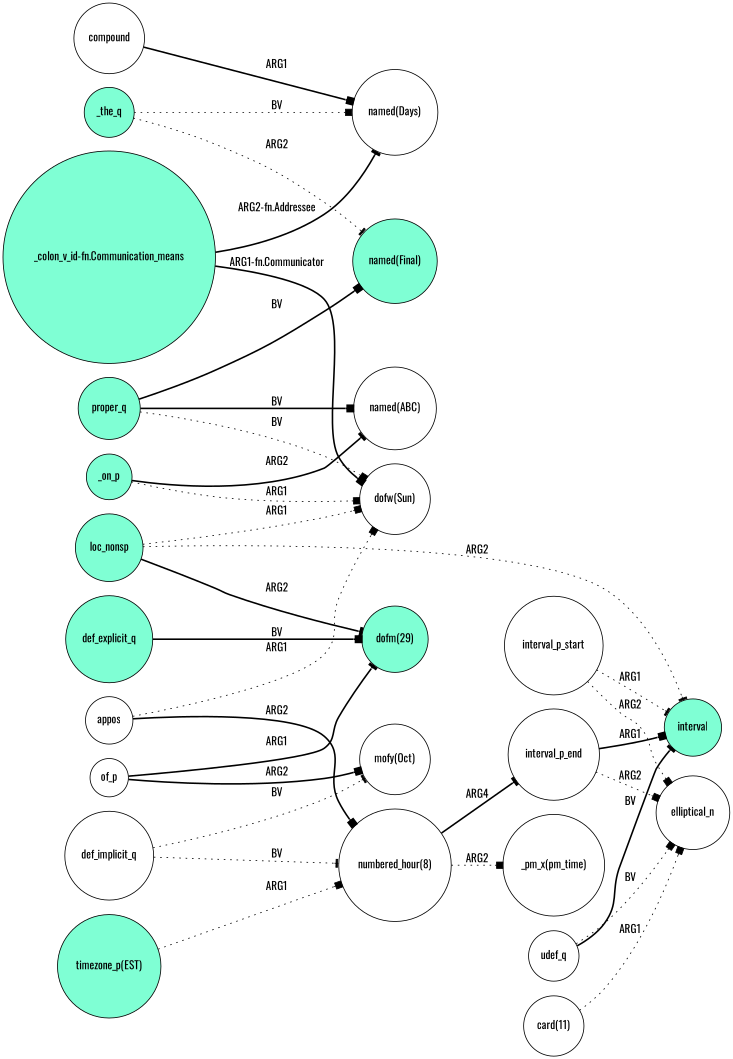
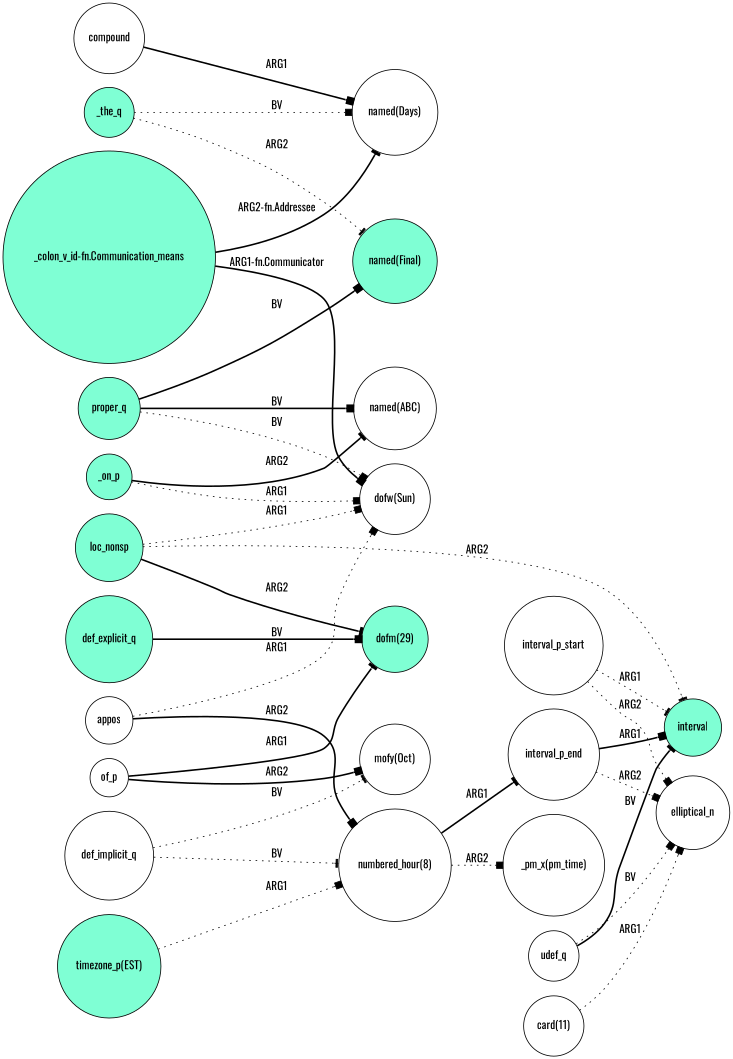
edge "numbered_hour(8)" -> "interval_p_end": label "ARG4" -> "ARG1"
